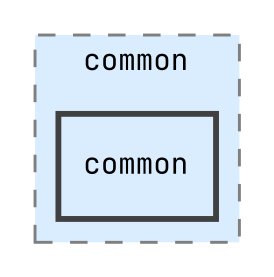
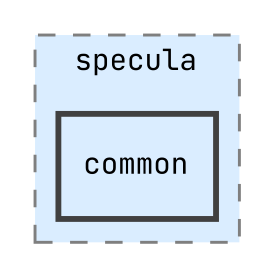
cluster "common": label "common" -> "specula"
